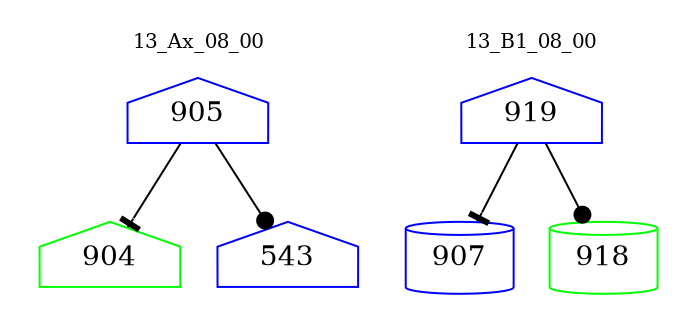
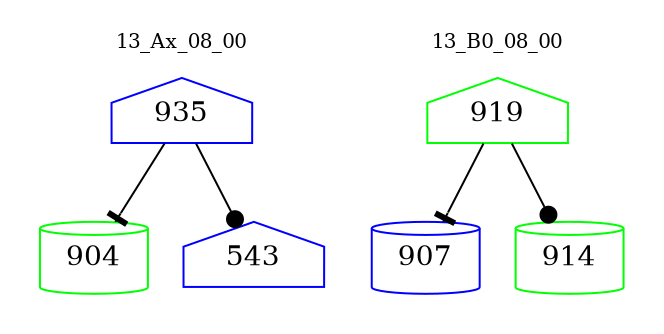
cluster "13_B1_08_00": label "13_B1_08_00" -> "13_B0_08_00"
node "905": label "905" -> "935"
node "919": color blue -> green
node "904": shape house -> cylinder
node "918": label "918" -> "914"
